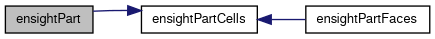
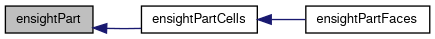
edge "ensightPart" -> "ensightPartCells": reversed
